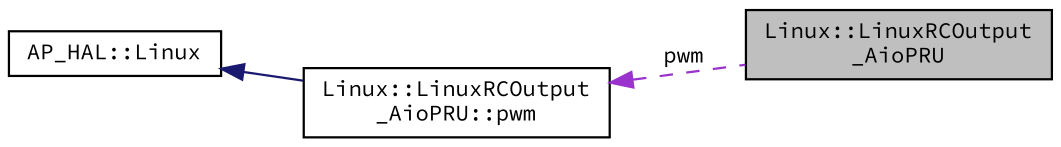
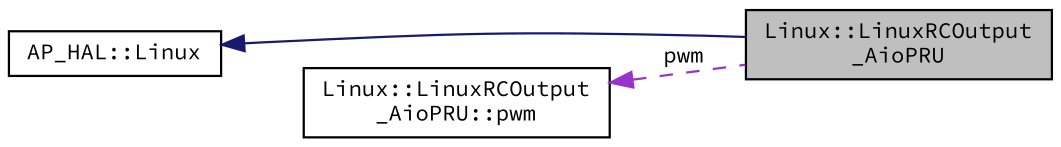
edge "Linux::LinuxRCOutput _AioPRU::pwm" -> "AP_HAL::Linux": now "Linux::LinuxRCOutput _AioPRU" -> "AP_HAL::Linux"
